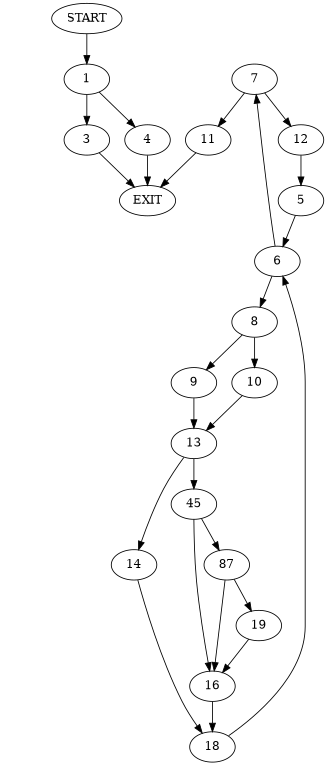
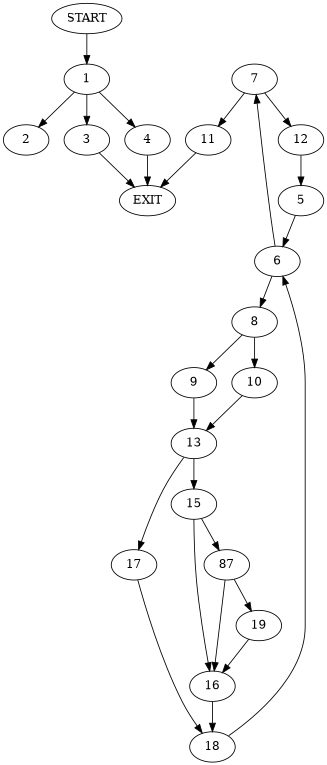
node "2": added
node "45": label "45" -> "15"
node "14": label "14" -> "17"
